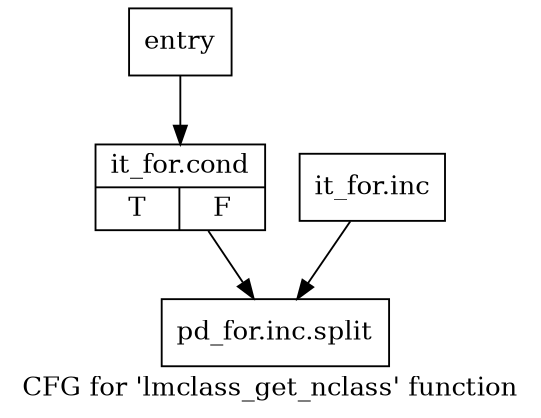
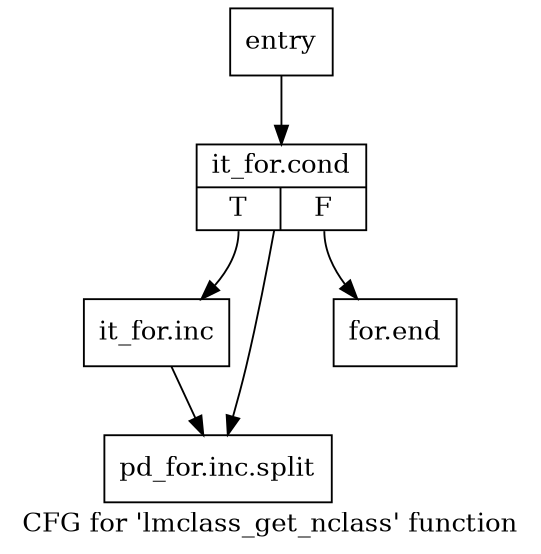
edge "it_for.cond" -> "it_for.inc": added
node "for.end": added
